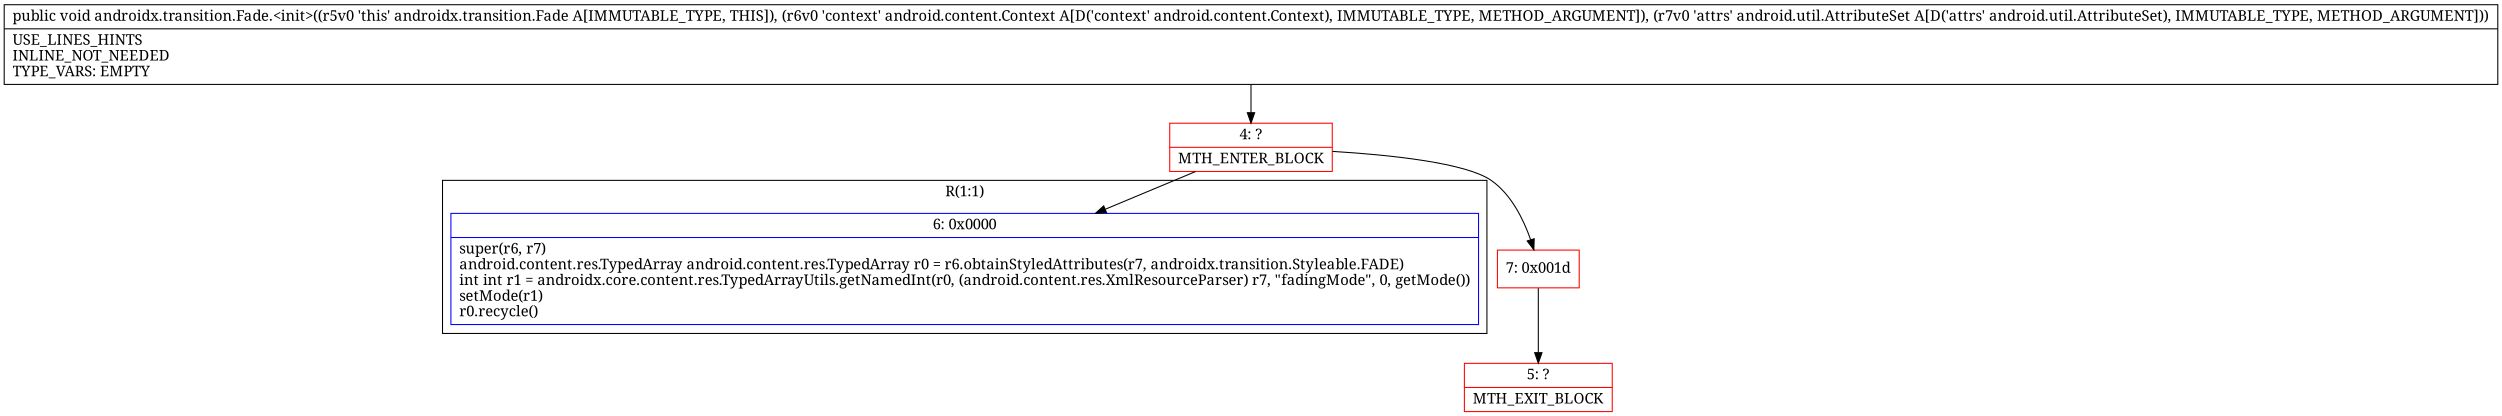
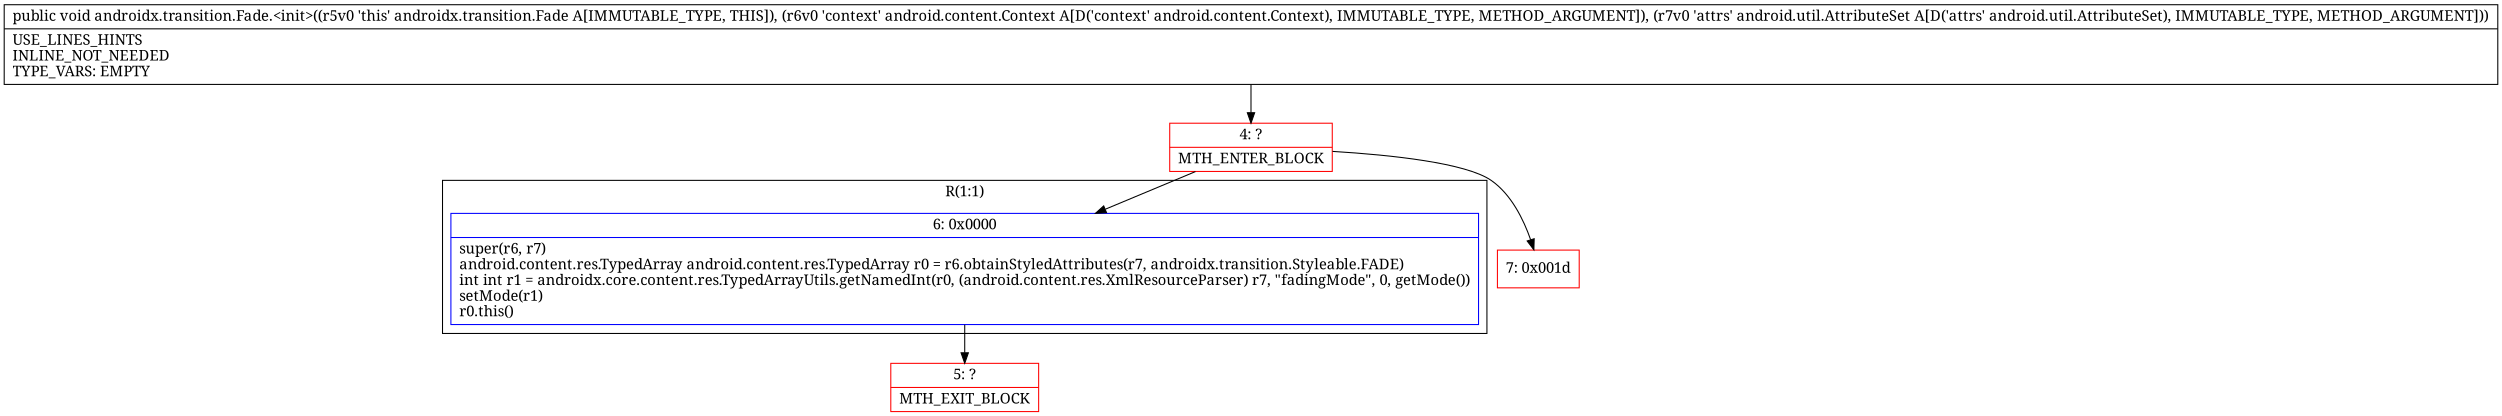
node "6: 0x0000": text "r0.recycle()" -> "r0.this()"
edge "7: 0x001d" -> "5: ?": now "6: 0x0000" -> "5: ?"
